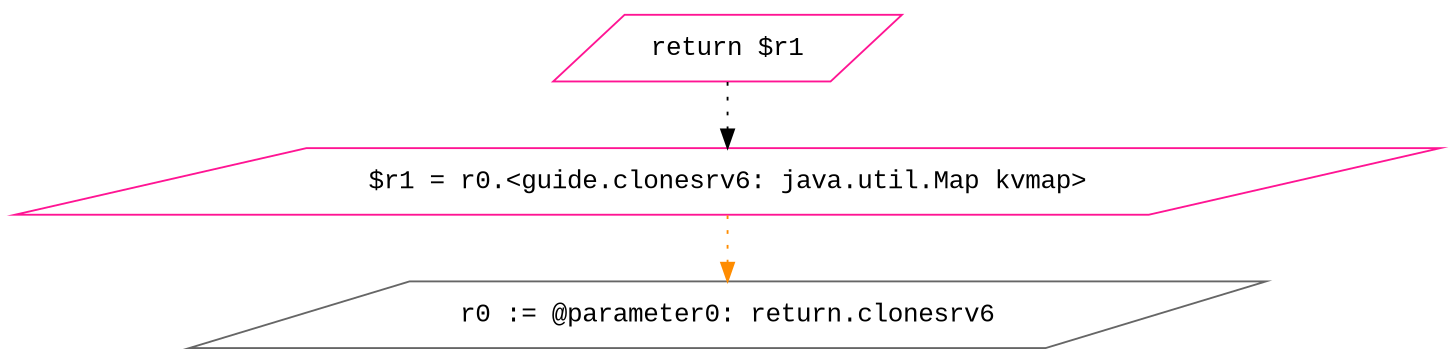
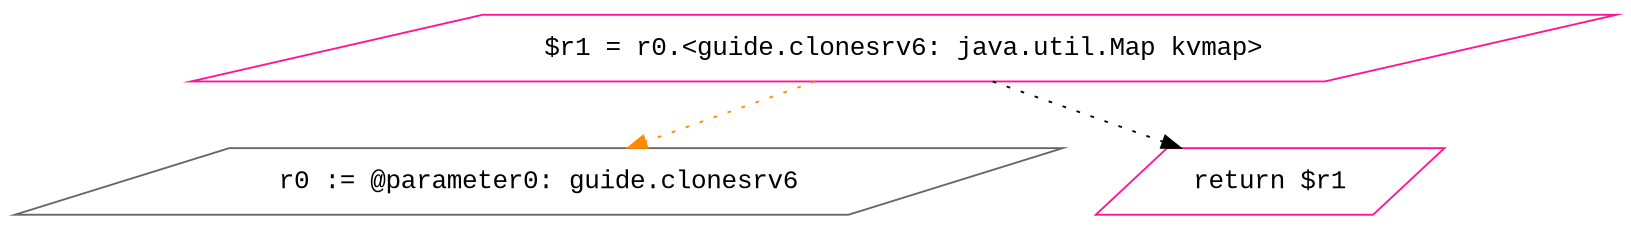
edge "return $r1" -> "$r1 = r0.<guide.clonesrv6: java.util.Map kvmap>": reversed
node "r0 := @parameter0: return.clonesrv6": label "r0 := @parameter0: return.clonesrv6" -> "r0 := @parameter0: guide.clonesrv6"
